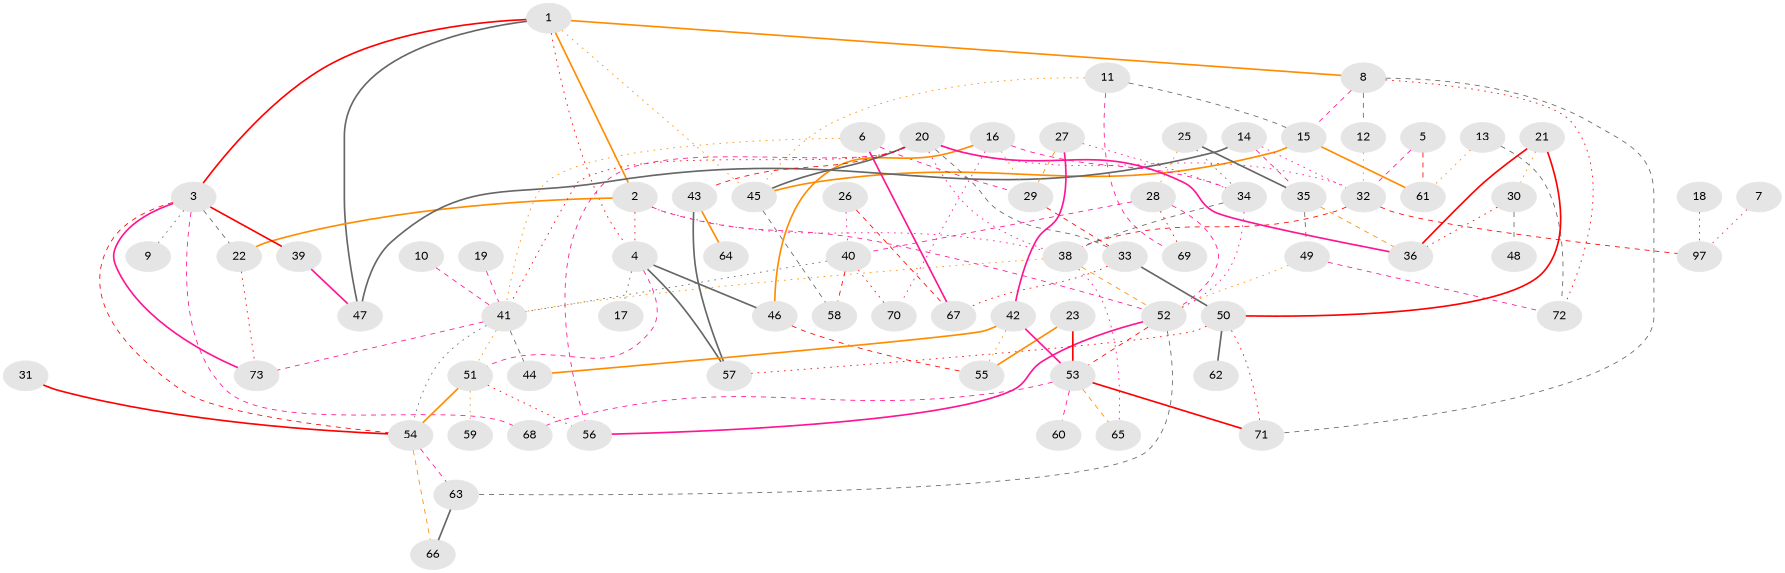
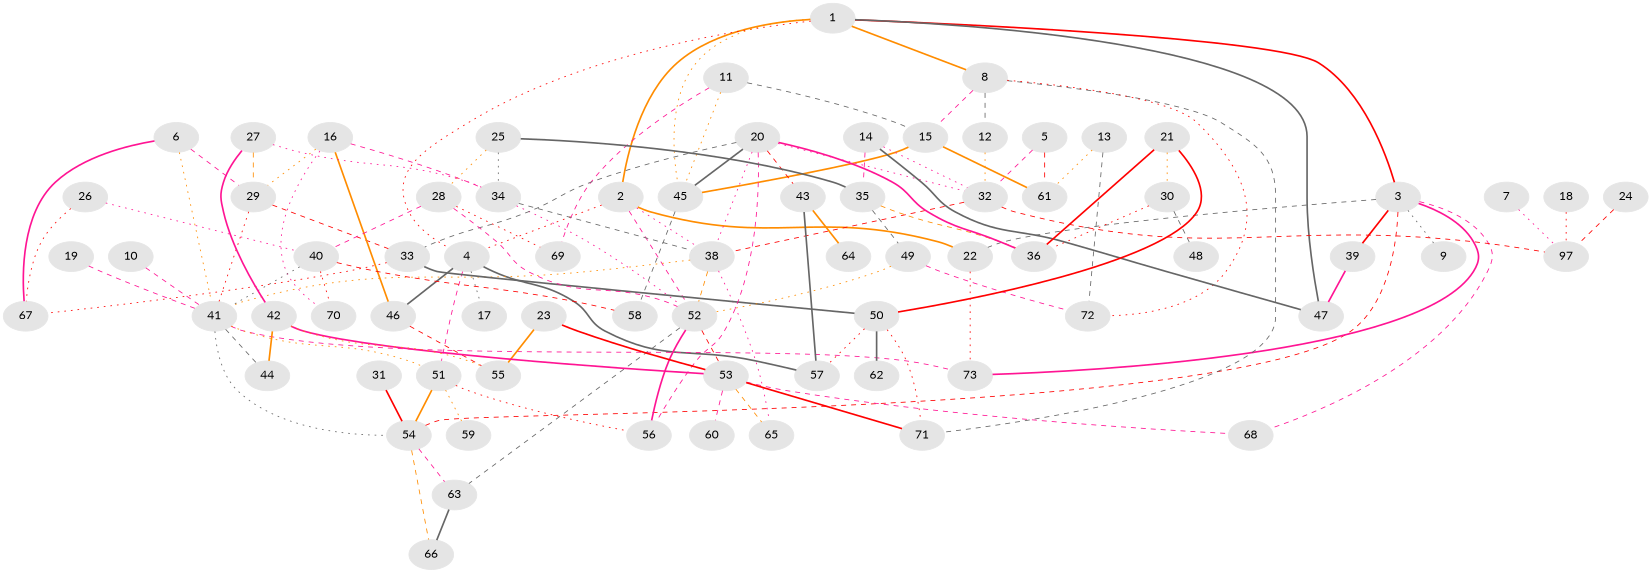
edge "20" -- "41": now "29" -- "41"
node "24": added
edge "26" -- "67": style dashed -> dotted
